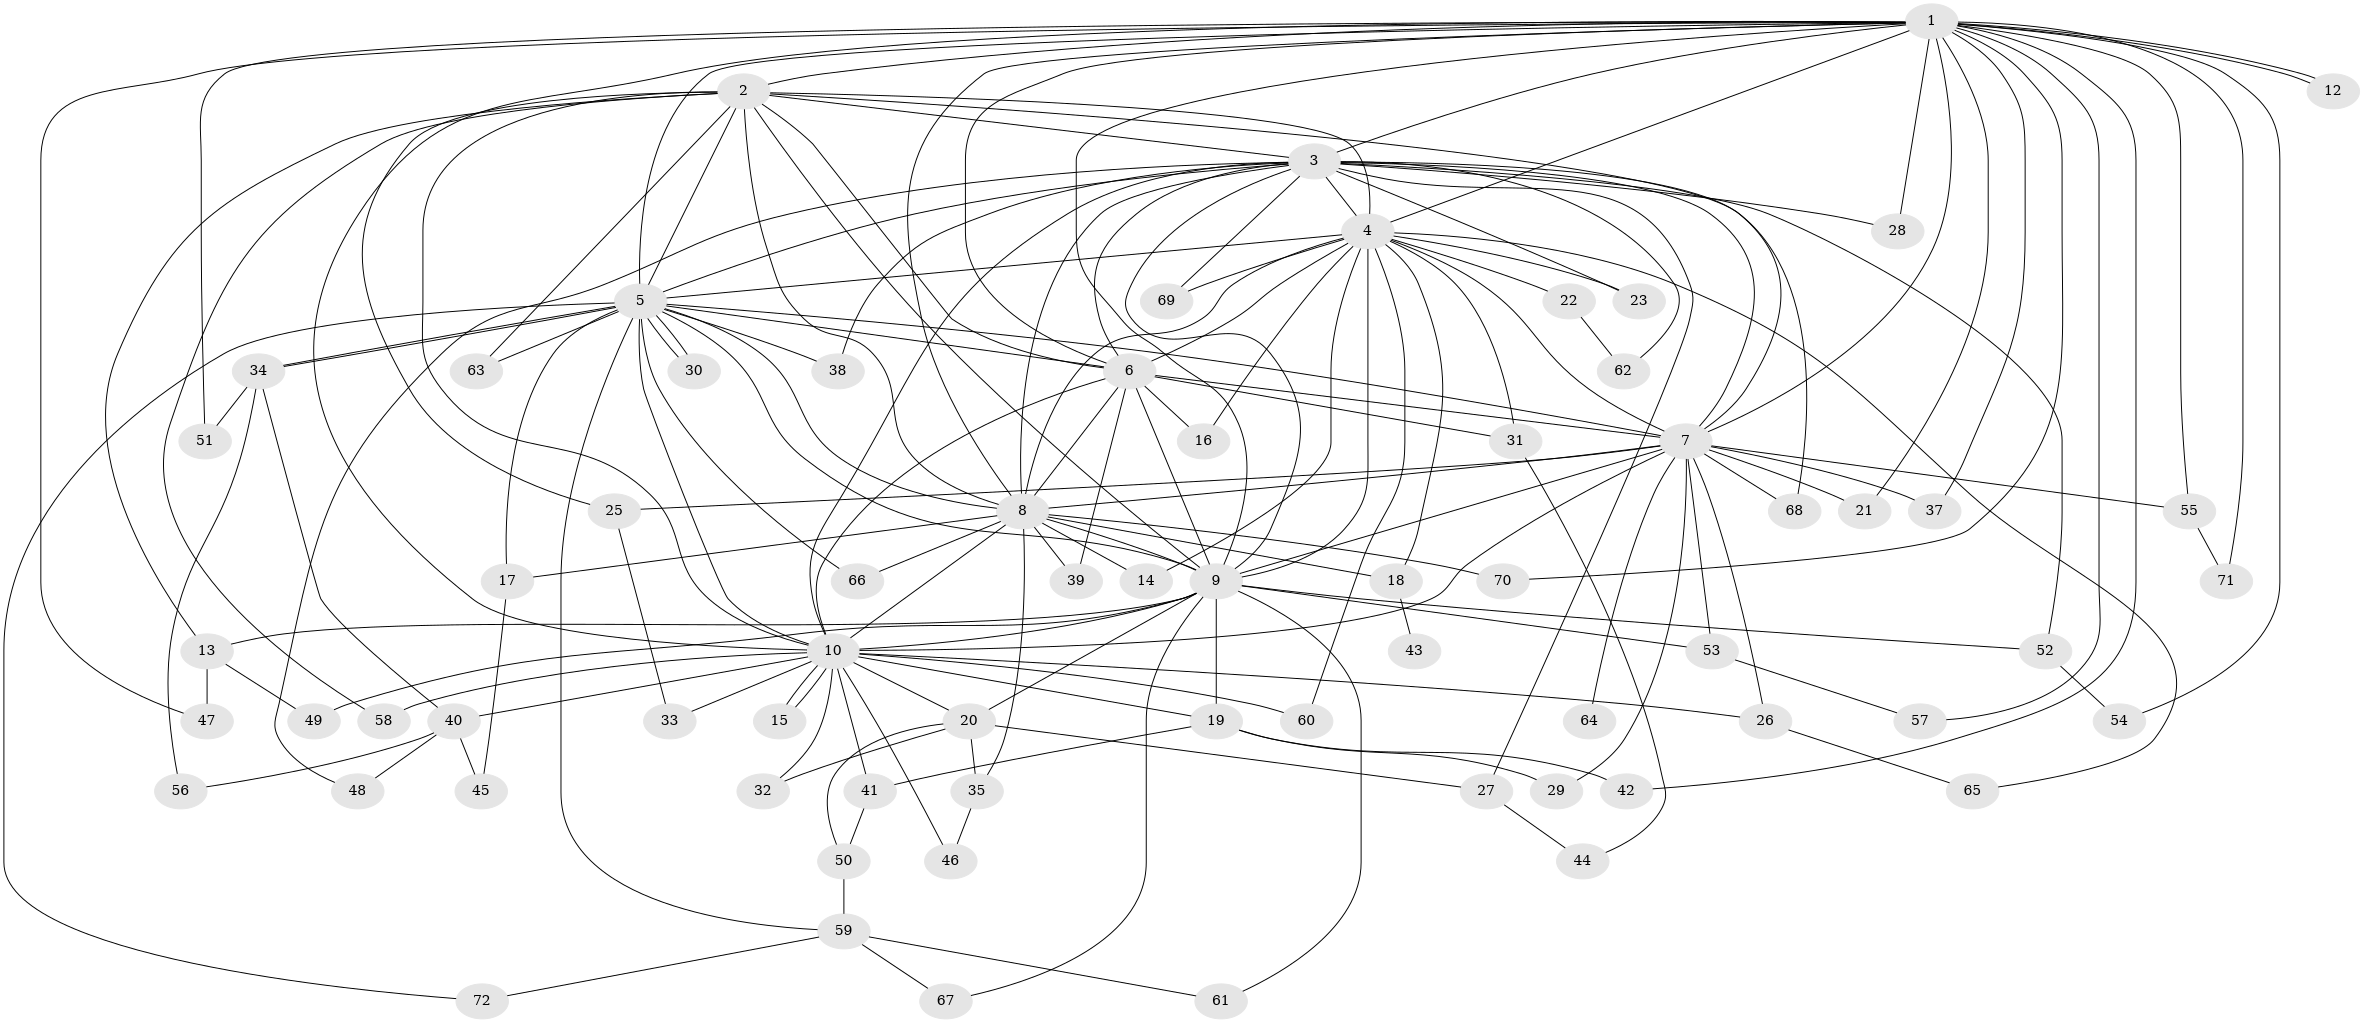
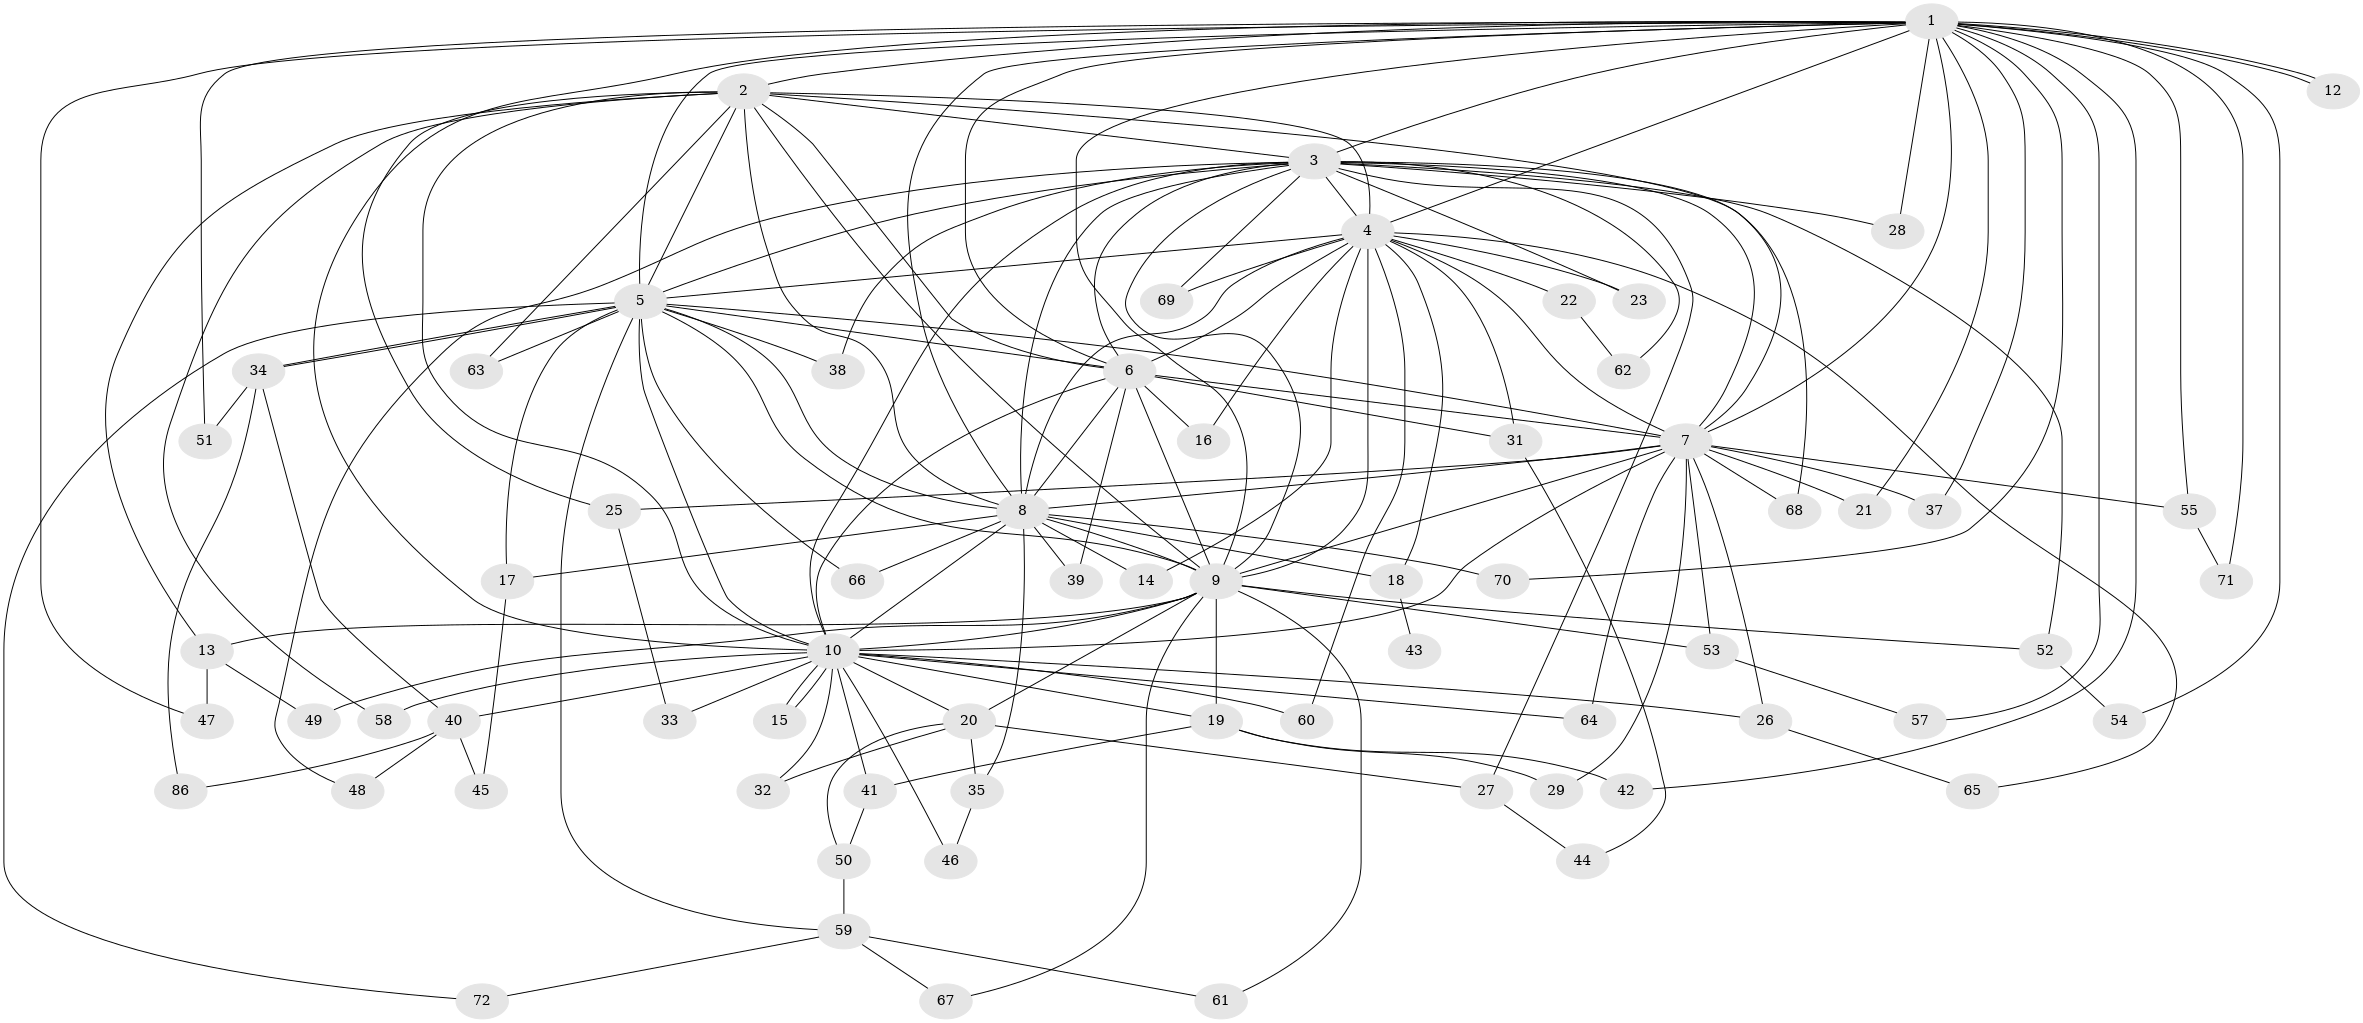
node "30": removed
edge "10" -- "64": added
node "56": label "56" -> "86"
